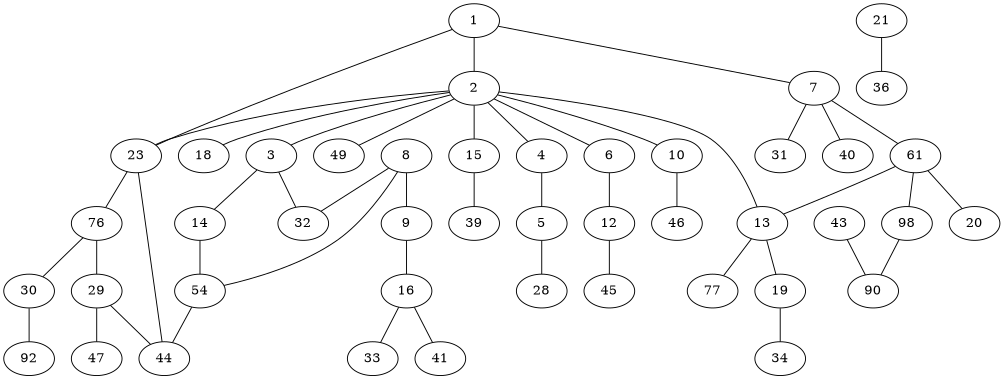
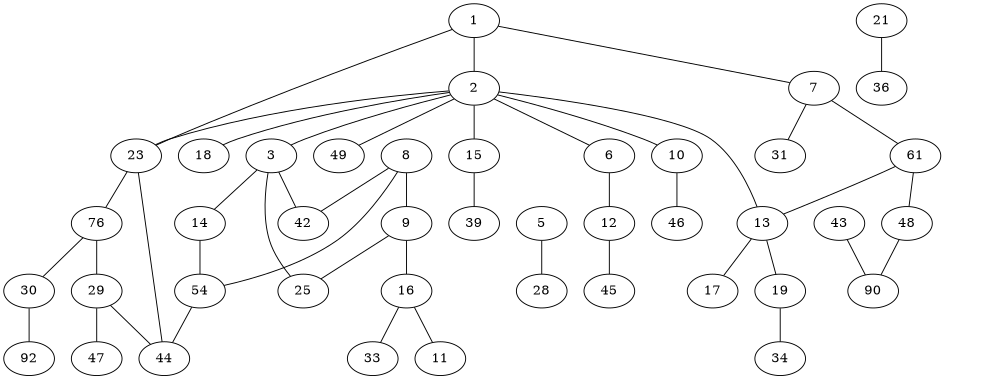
node "4": removed
node "40": removed
node "32": label "32" -> "42"
node "98": label "98" -> "48"
node "20": removed
node "25": added
node "77": label "77" -> "17"
node "41": label "41" -> "11"
